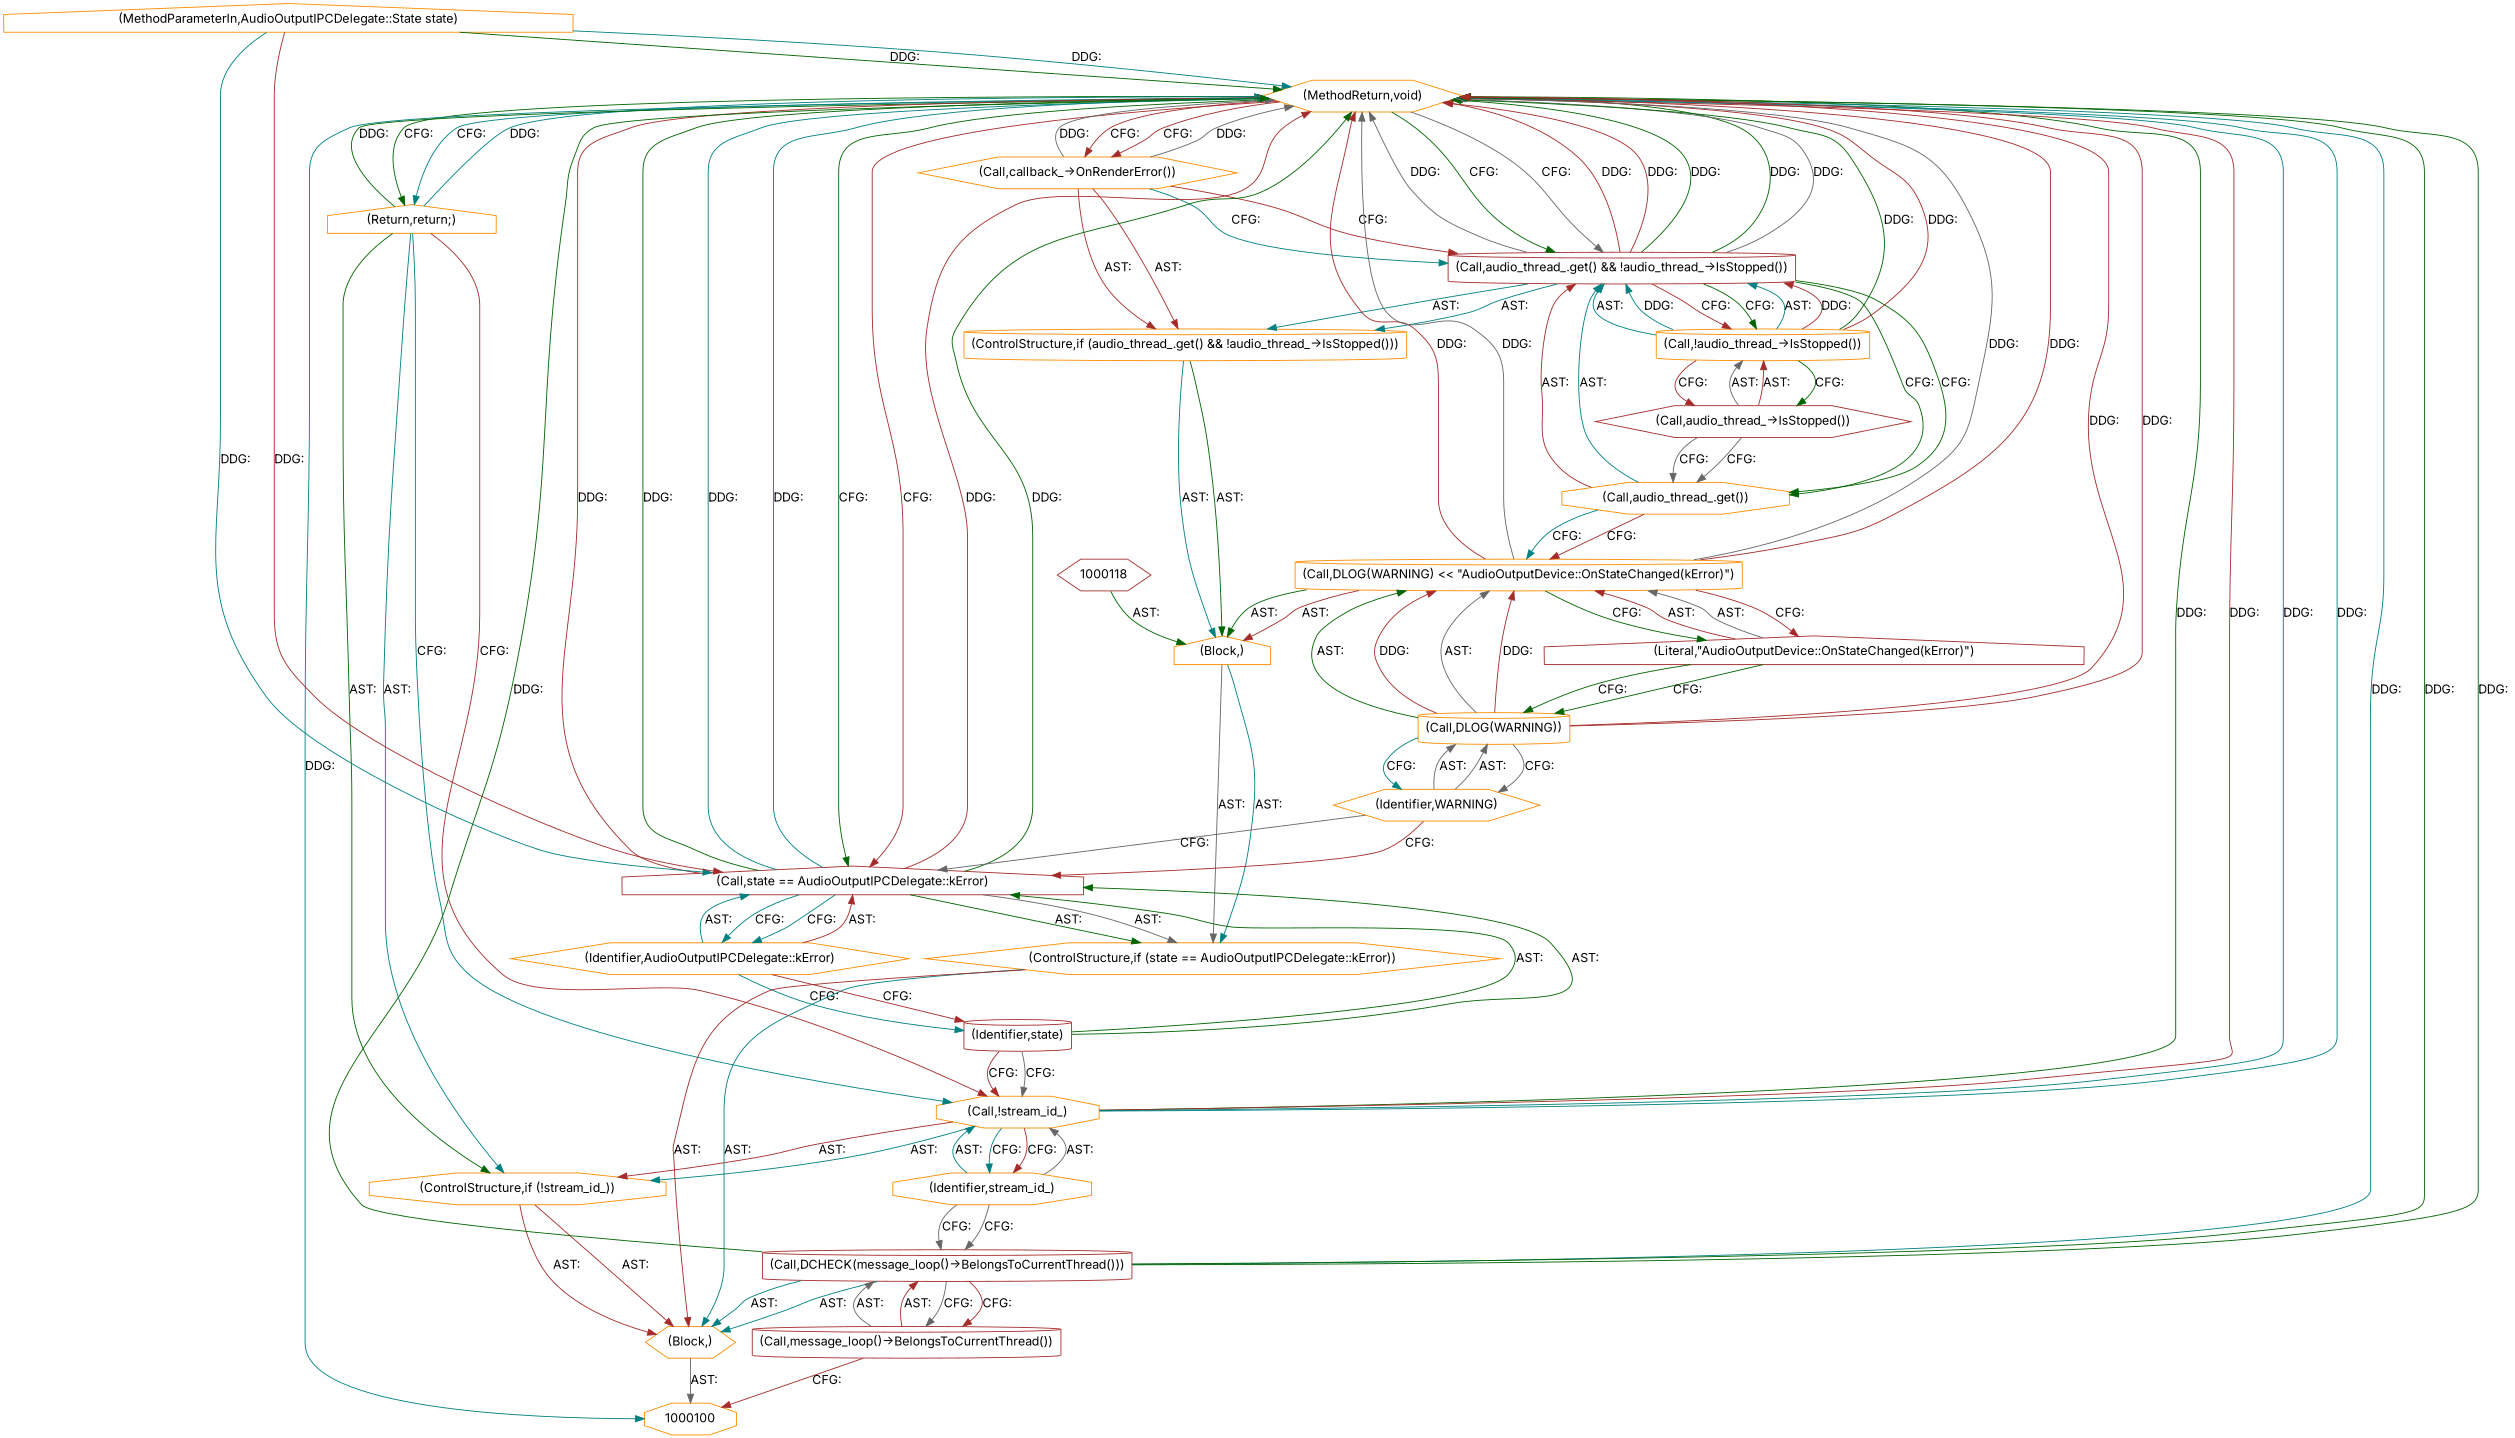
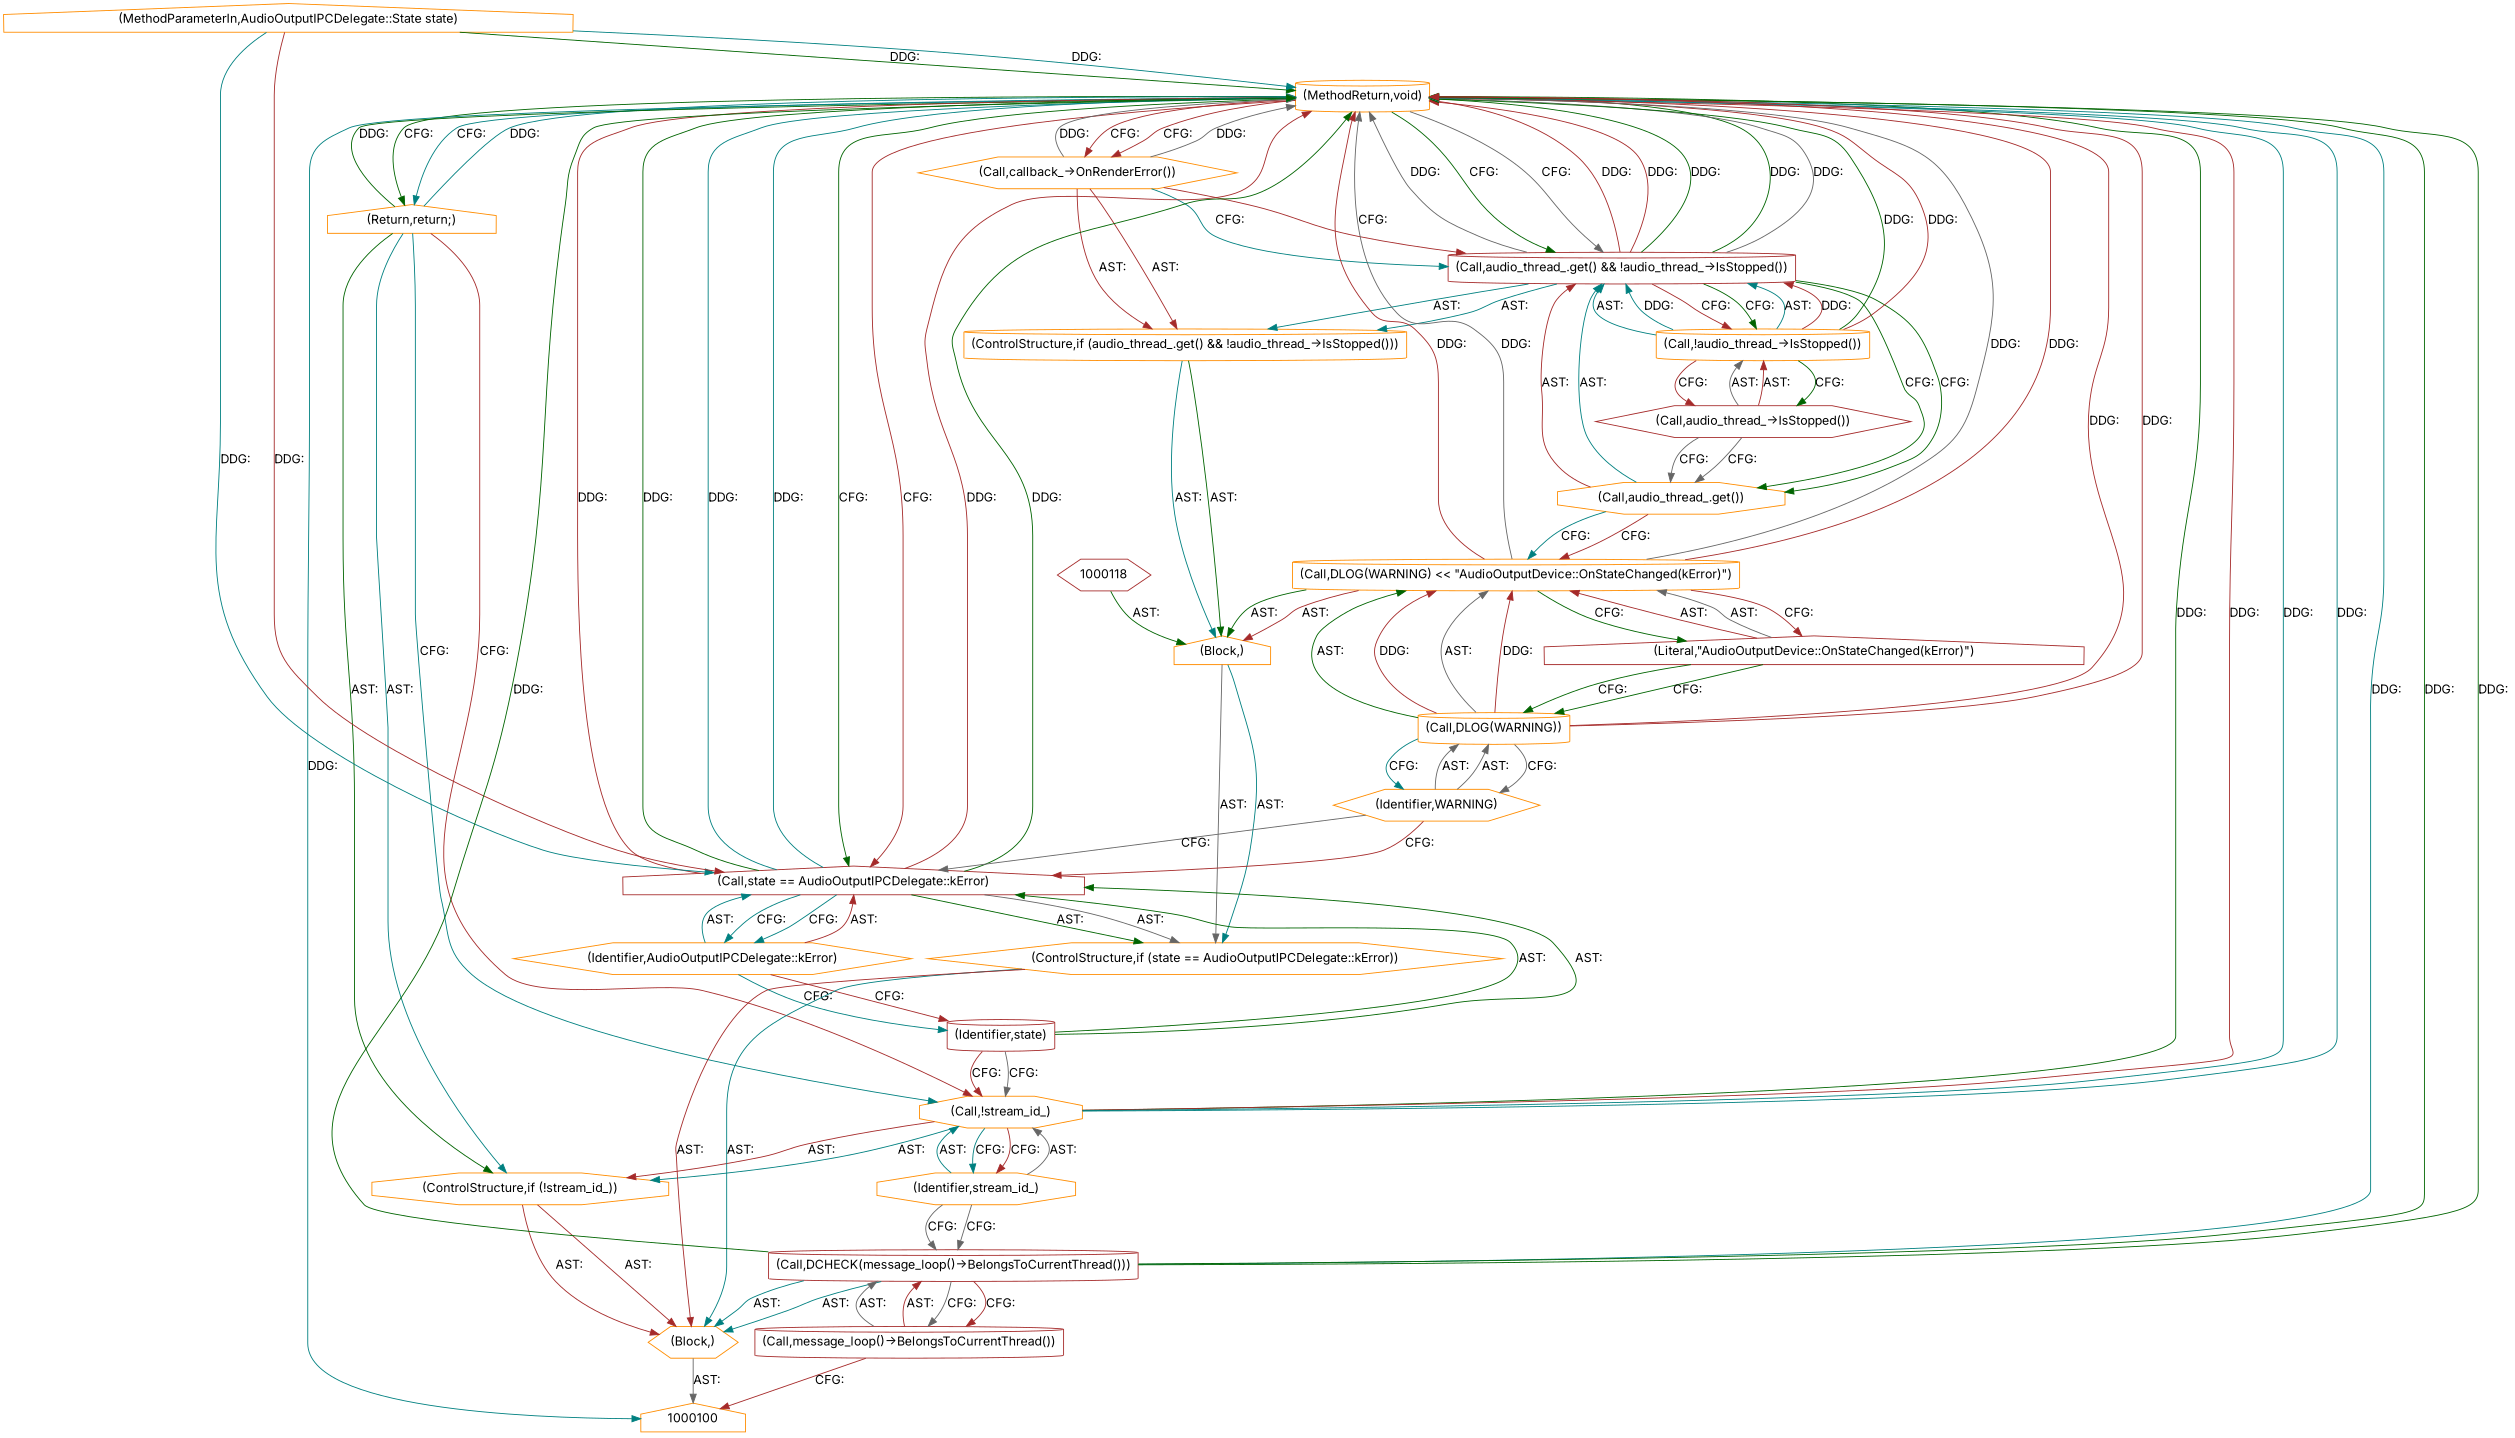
node "(MethodReturn,void)": shape hexagon -> cylinder
node "1000100": shape octagon -> house
